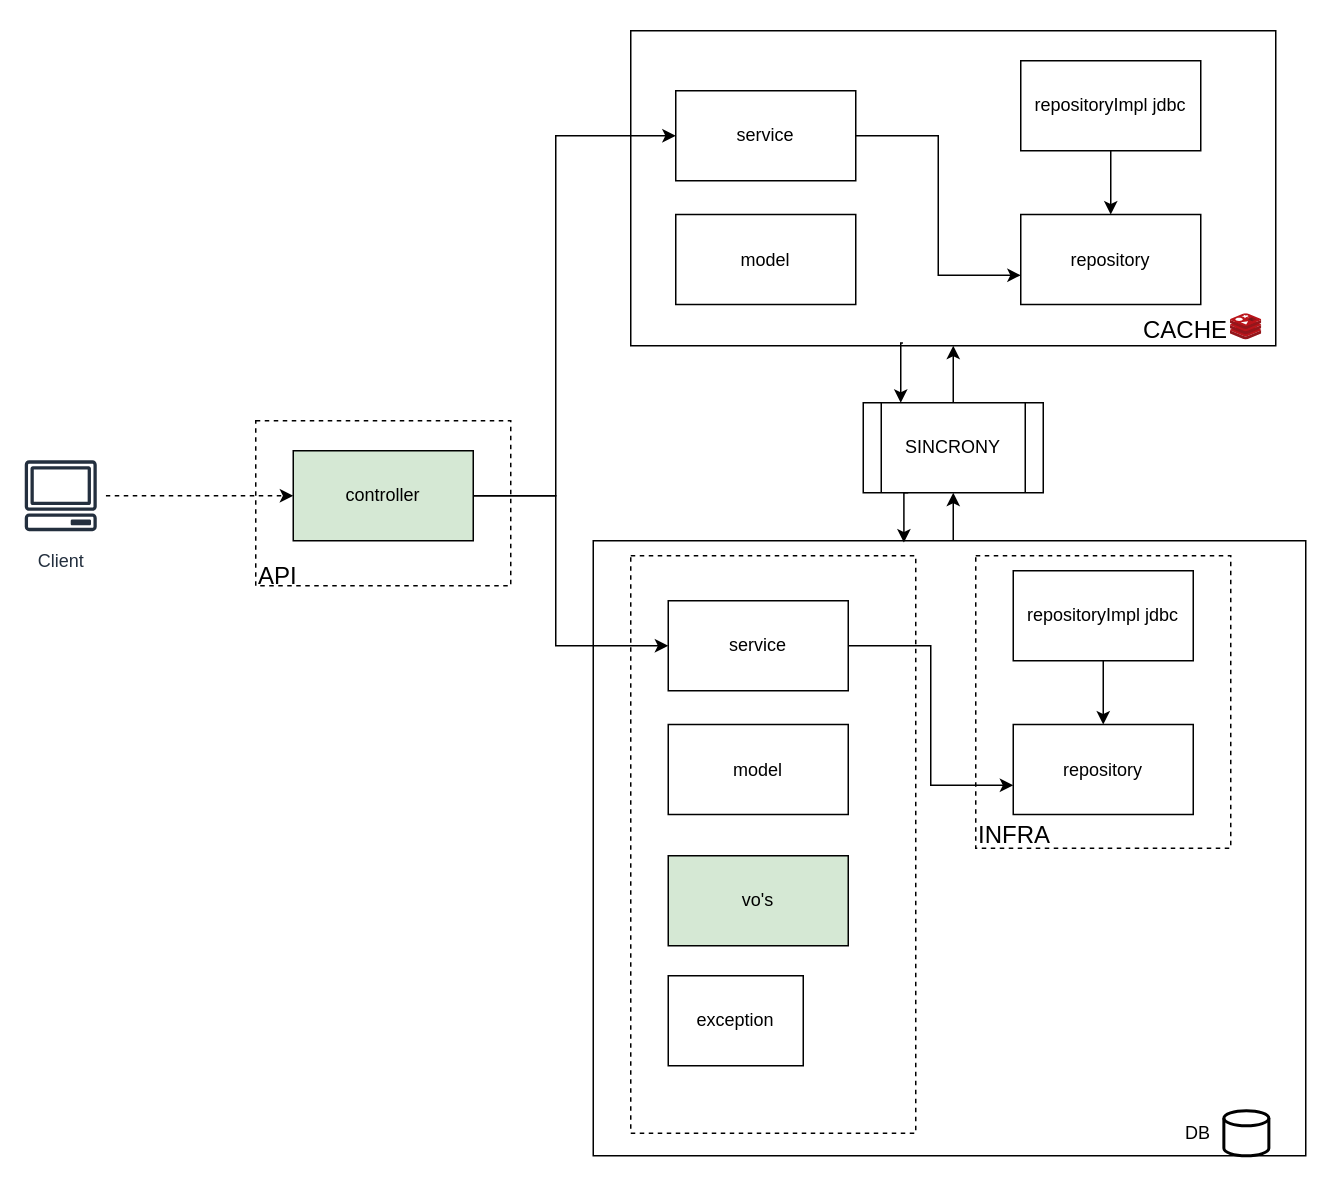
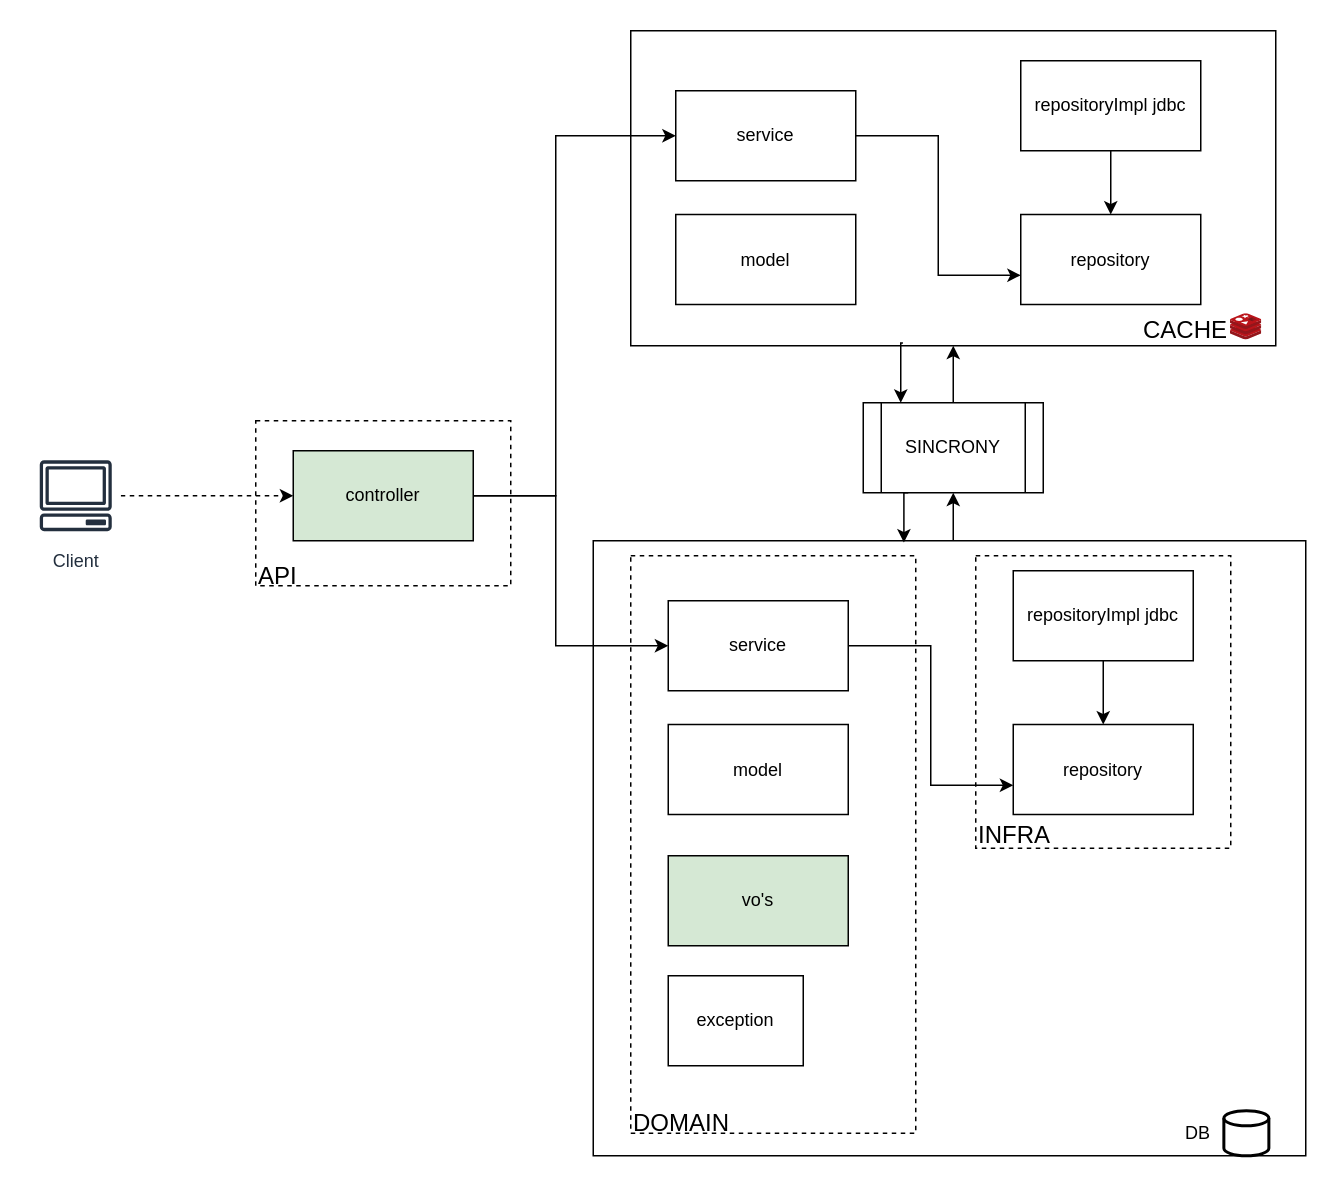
node "Client": moved (61, 496) -> (76, 496)
node "DOMAIN": added
